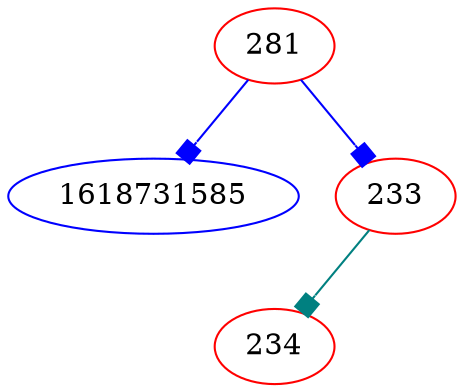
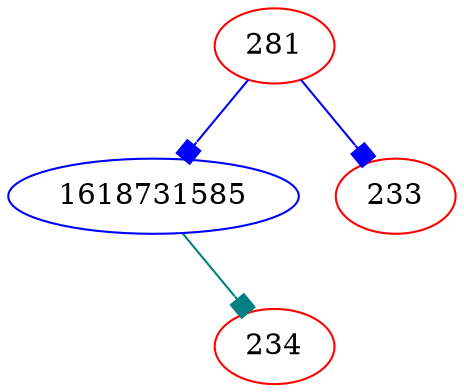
edge "233" -> "234": now "1618731585" -> "234"
